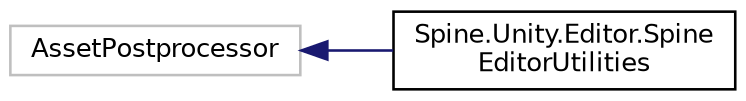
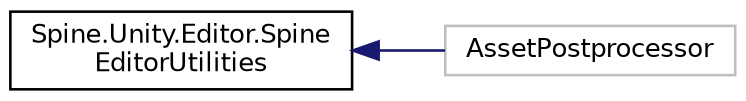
edge "Spine.Unity.Editor.Spine EditorUtilities" -> "AssetPostprocessor": reversed
